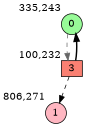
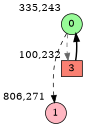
edge "3 100,232" -> "1 806,271": now "0 335,243" -> "1 806,271"
